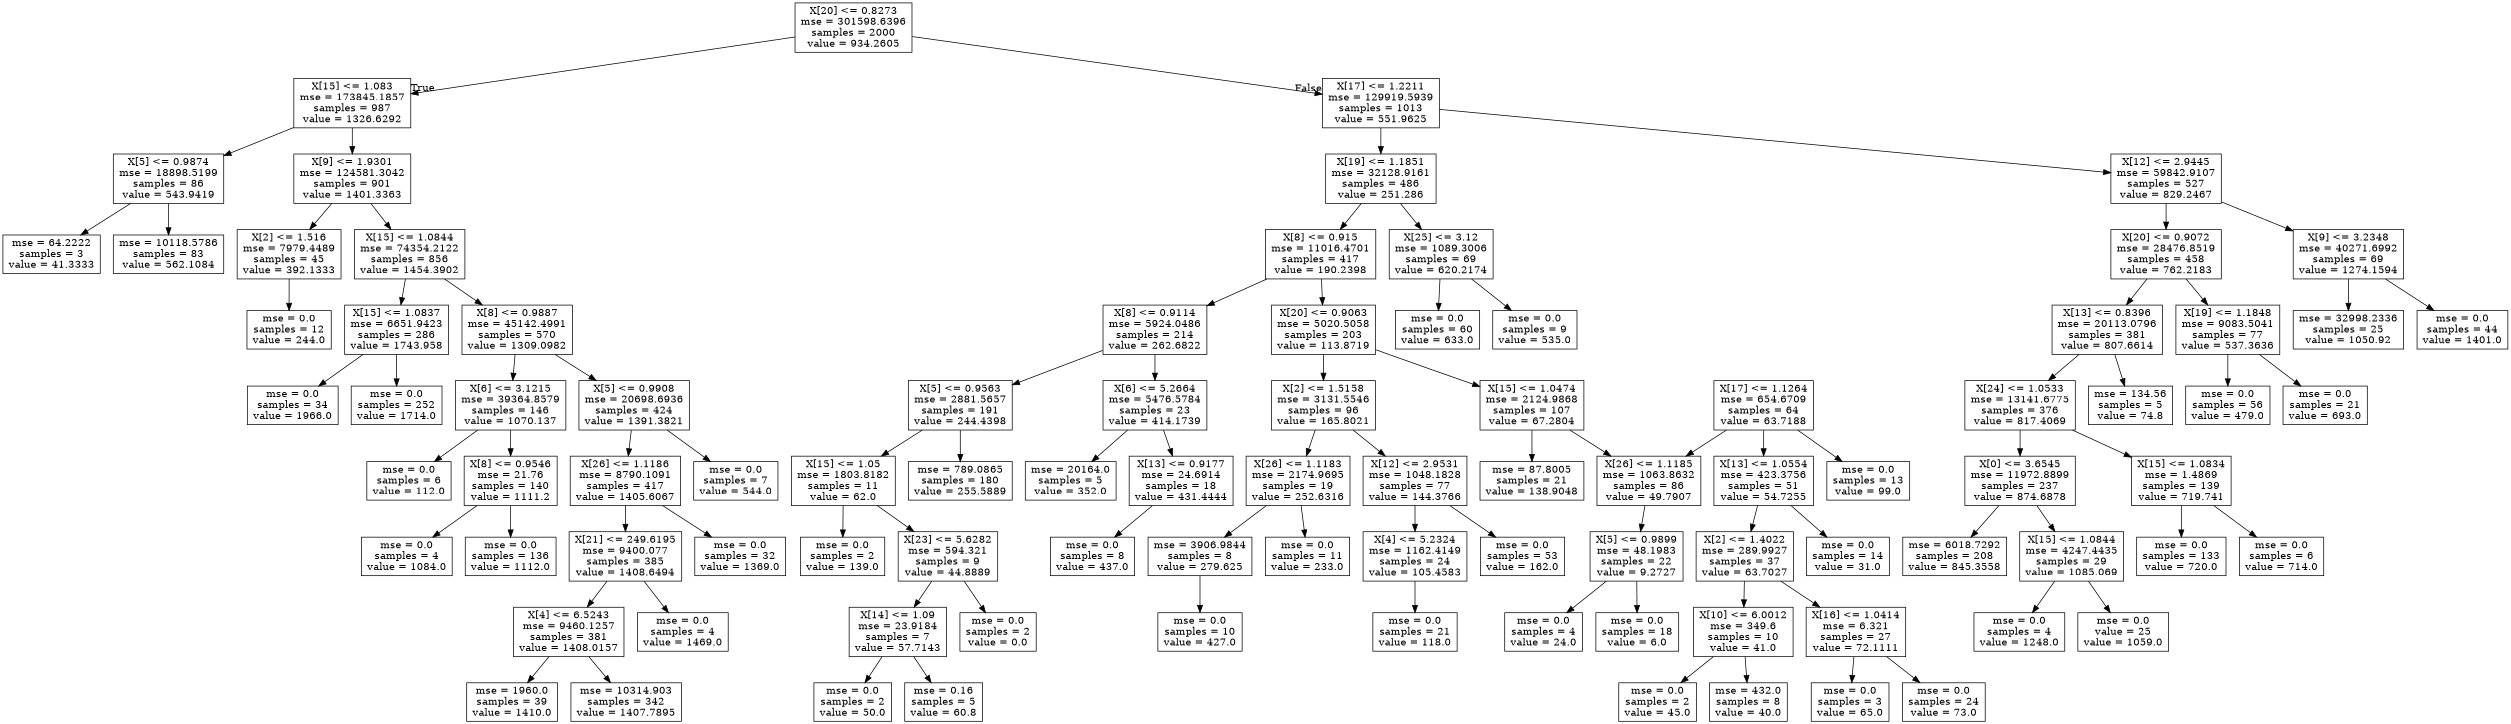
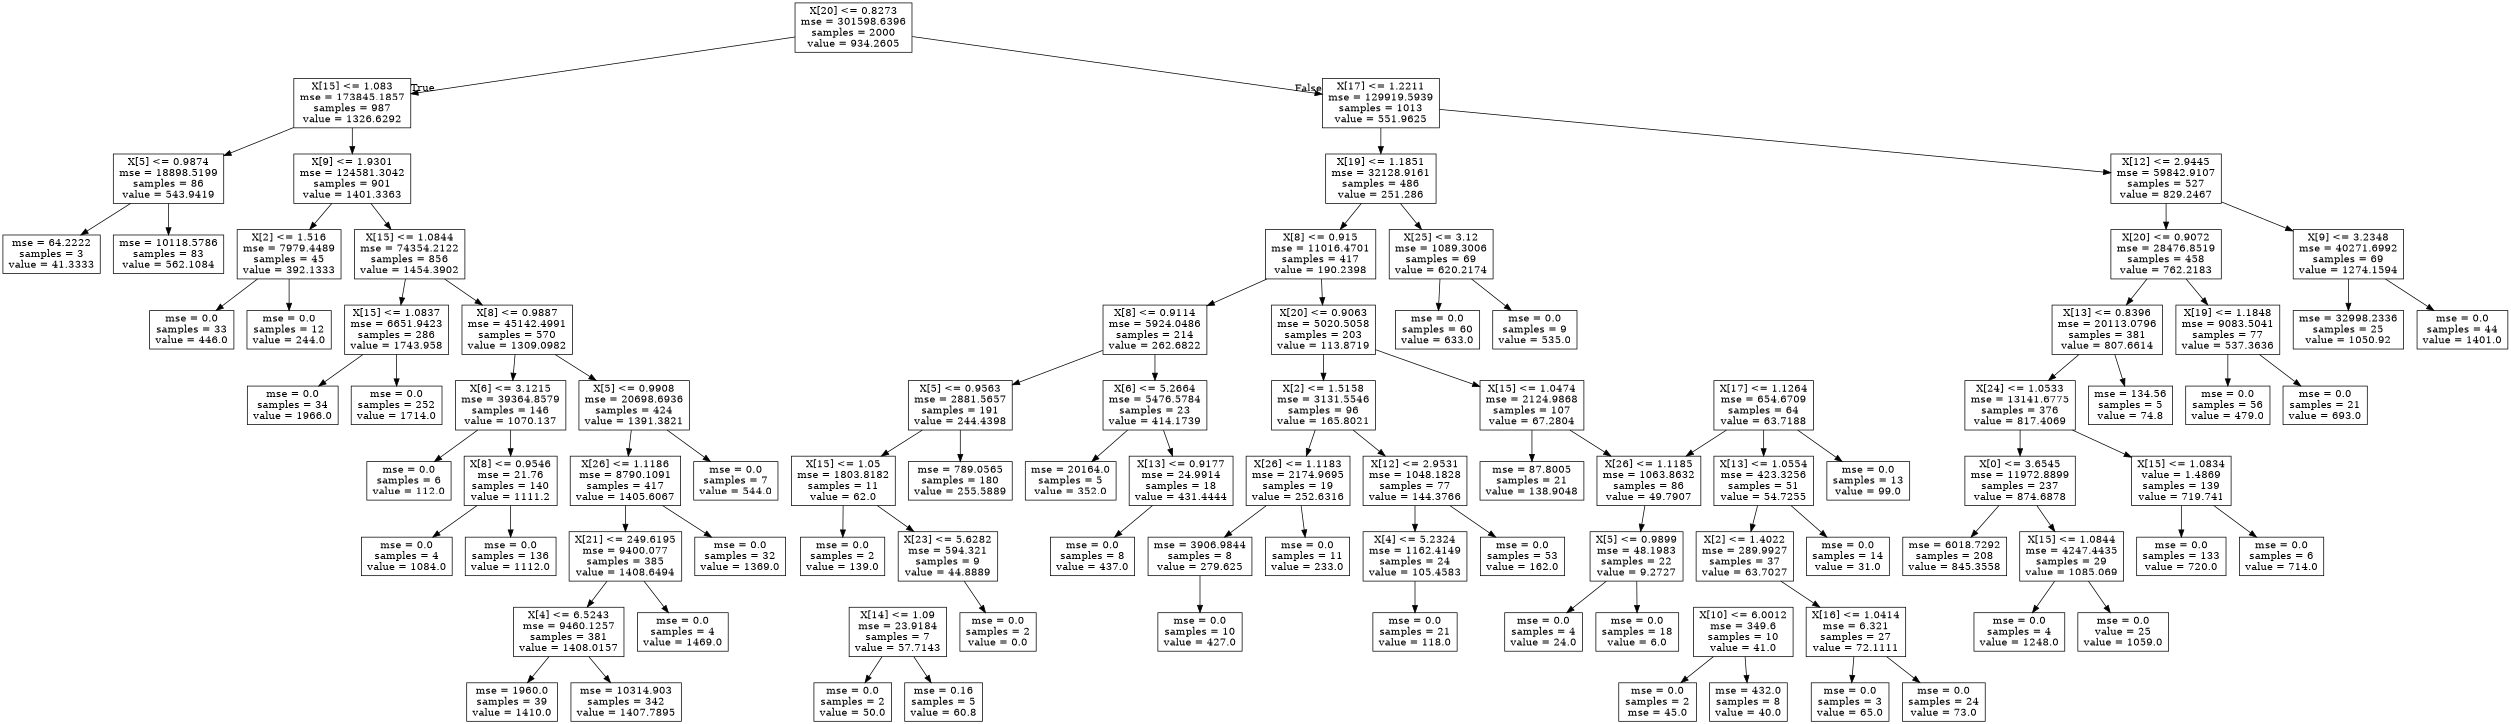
node "mse = 0.0 samples = 33 value = 446.0": added
node "mse = 789.0865 samples = 180 value = 255.5889": label "mse = 789.0865 samples = 180 value = 255.5889" -> "mse = 789.0565 samples = 180 value = 255.5889"
node "X[13] <= 0.9177 mse = 24.6914 samples = 18 value = 431.4444": label "X[13] <= 0.9177 mse = 24.6914 samples = 18 value = 431.4444" -> "X[13] <= 0.9177 mse = 24.9914 samples = 18 value = 431.4444"
node "X[13] <= 1.0554 mse = 423.3756 samples = 51 value = 54.7255": label "X[13] <= 1.0554 mse = 423.3756 samples = 51 value = 54.7255" -> "X[13] <= 1.0554 mse = 423.3256 samples = 51 value = 54.7255"
node "X[15] <= 1.0834 mse = 1.4869 samples = 139 value = 719.741": label "X[15] <= 1.0834 mse = 1.4869 samples = 139 value = 719.741" -> "X[15] <= 1.0834 value = 1.4869 samples = 139 value = 719.741"
edge "X[2] <= 1.4022 mse = 289.9927 samples = 37 value = 63.7027" -> "X[10] <= 6.0012 mse = 349.6 samples = 10 value = 41.0": removed
edge "X[23] <= 5.6282 mse = 594.321 samples = 9 value = 44.8889" -> "X[14] <= 1.09 mse = 23.9184 samples = 7 value = 57.7143": removed
node "mse = 0.0 samples = 2 value = 45.0": label "mse = 0.0 samples = 2 value = 45.0" -> "mse = 0.0 samples = 2 mse = 45.0"
